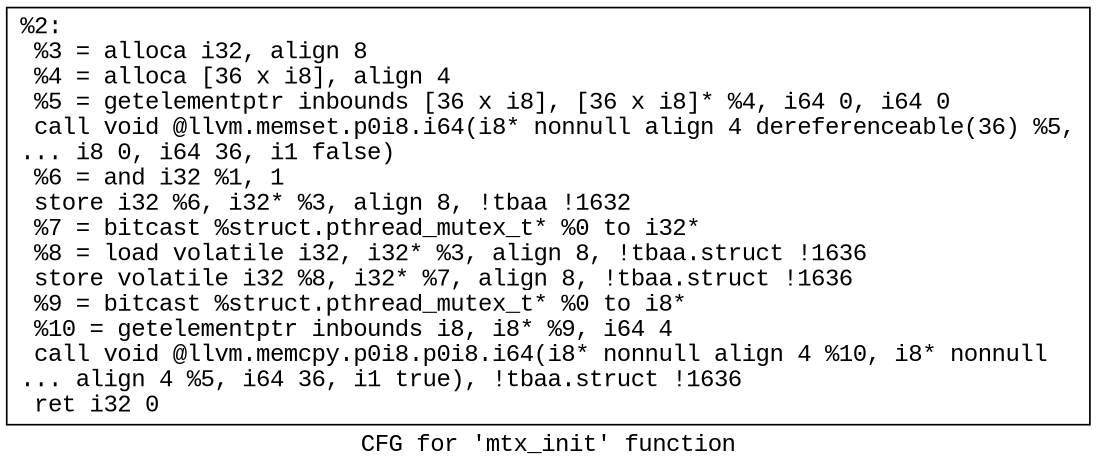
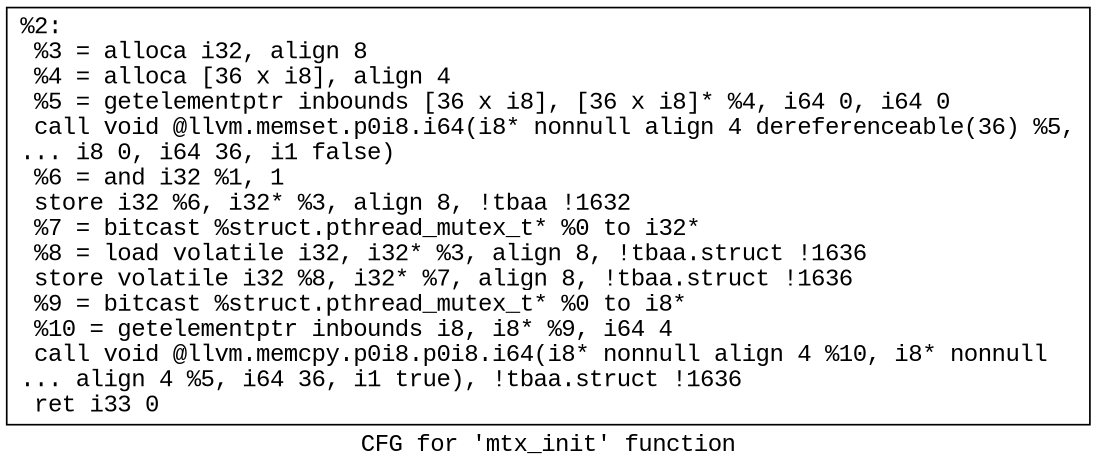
node "%2:": text "ret i32 0" -> "ret i33 0"
